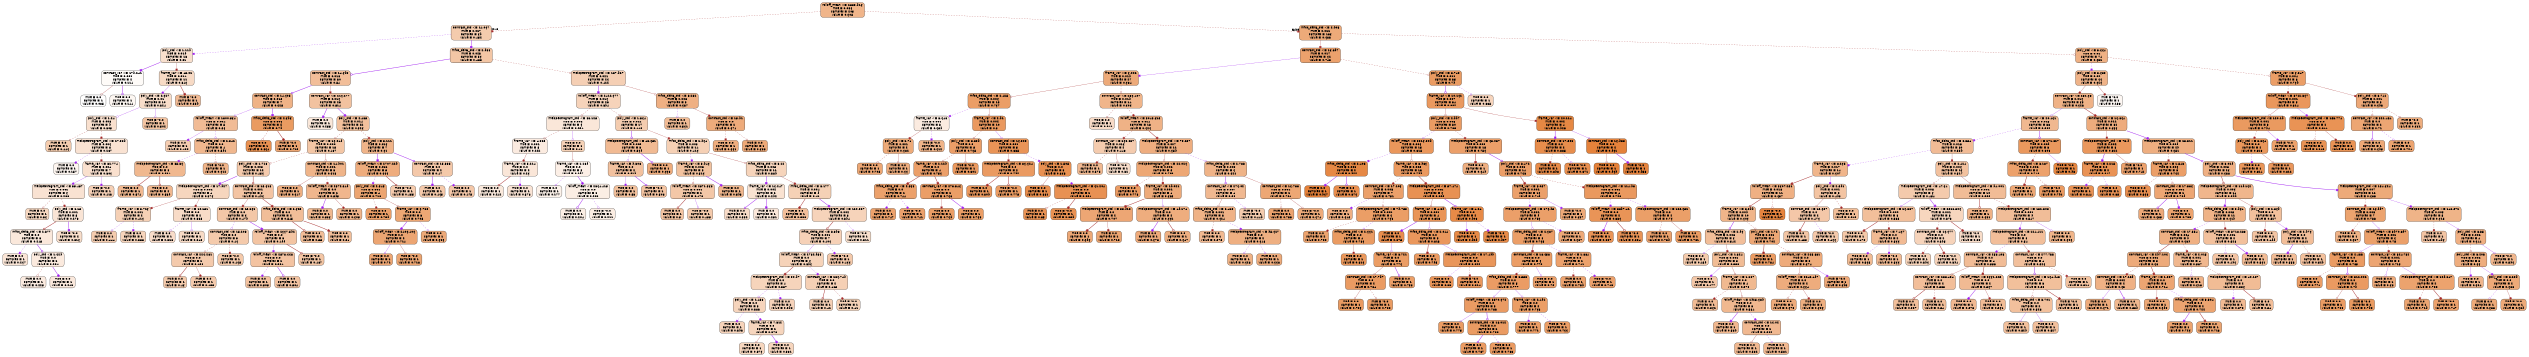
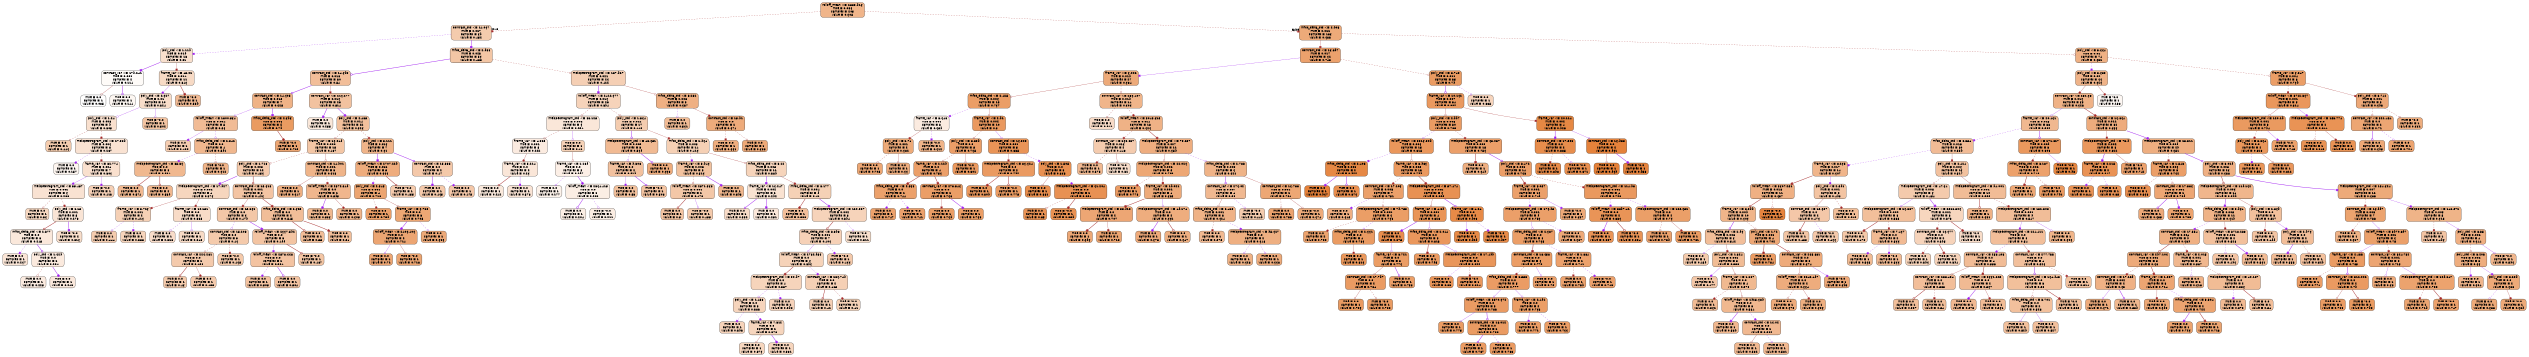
node "mse = 0.0 samples = 1 value = 0.864": removed
edge "poly_std <= 1.72 mse = 0.002 samples = 4 value = 0.702" -> "contrast_var <= 265.881 mse = 0.0 samples = 3 value = 0.674": style dashed -> bold
